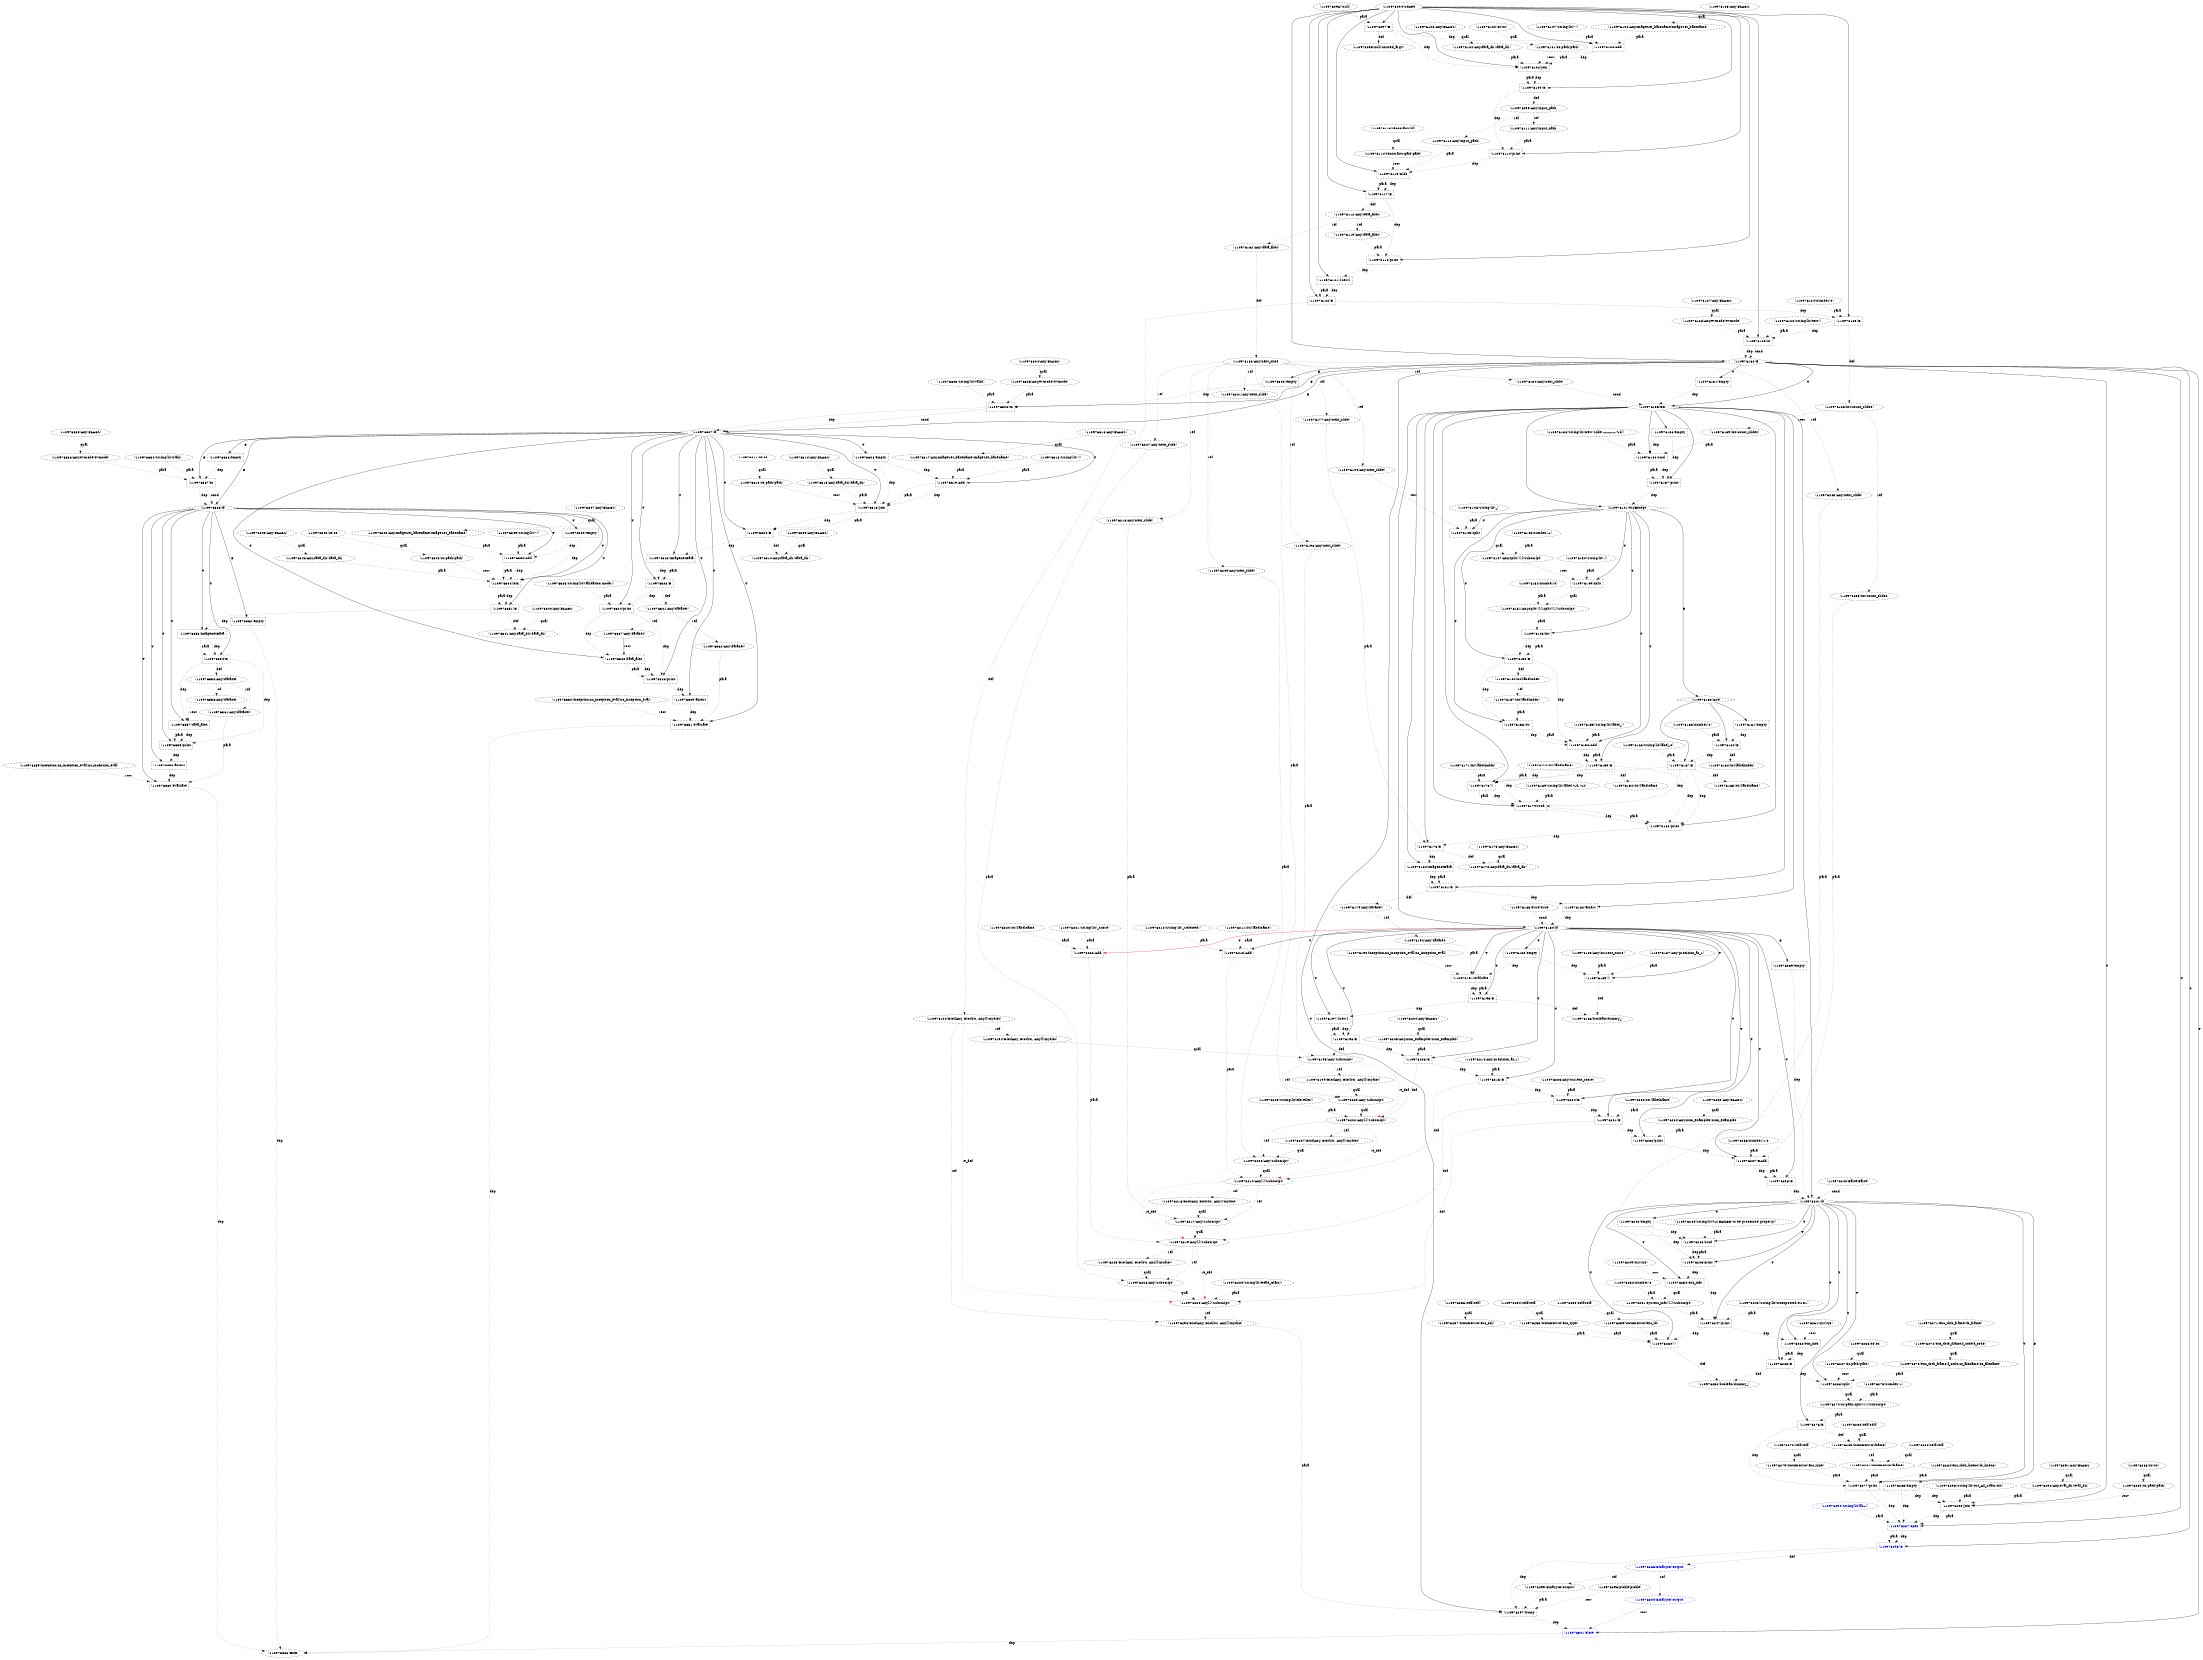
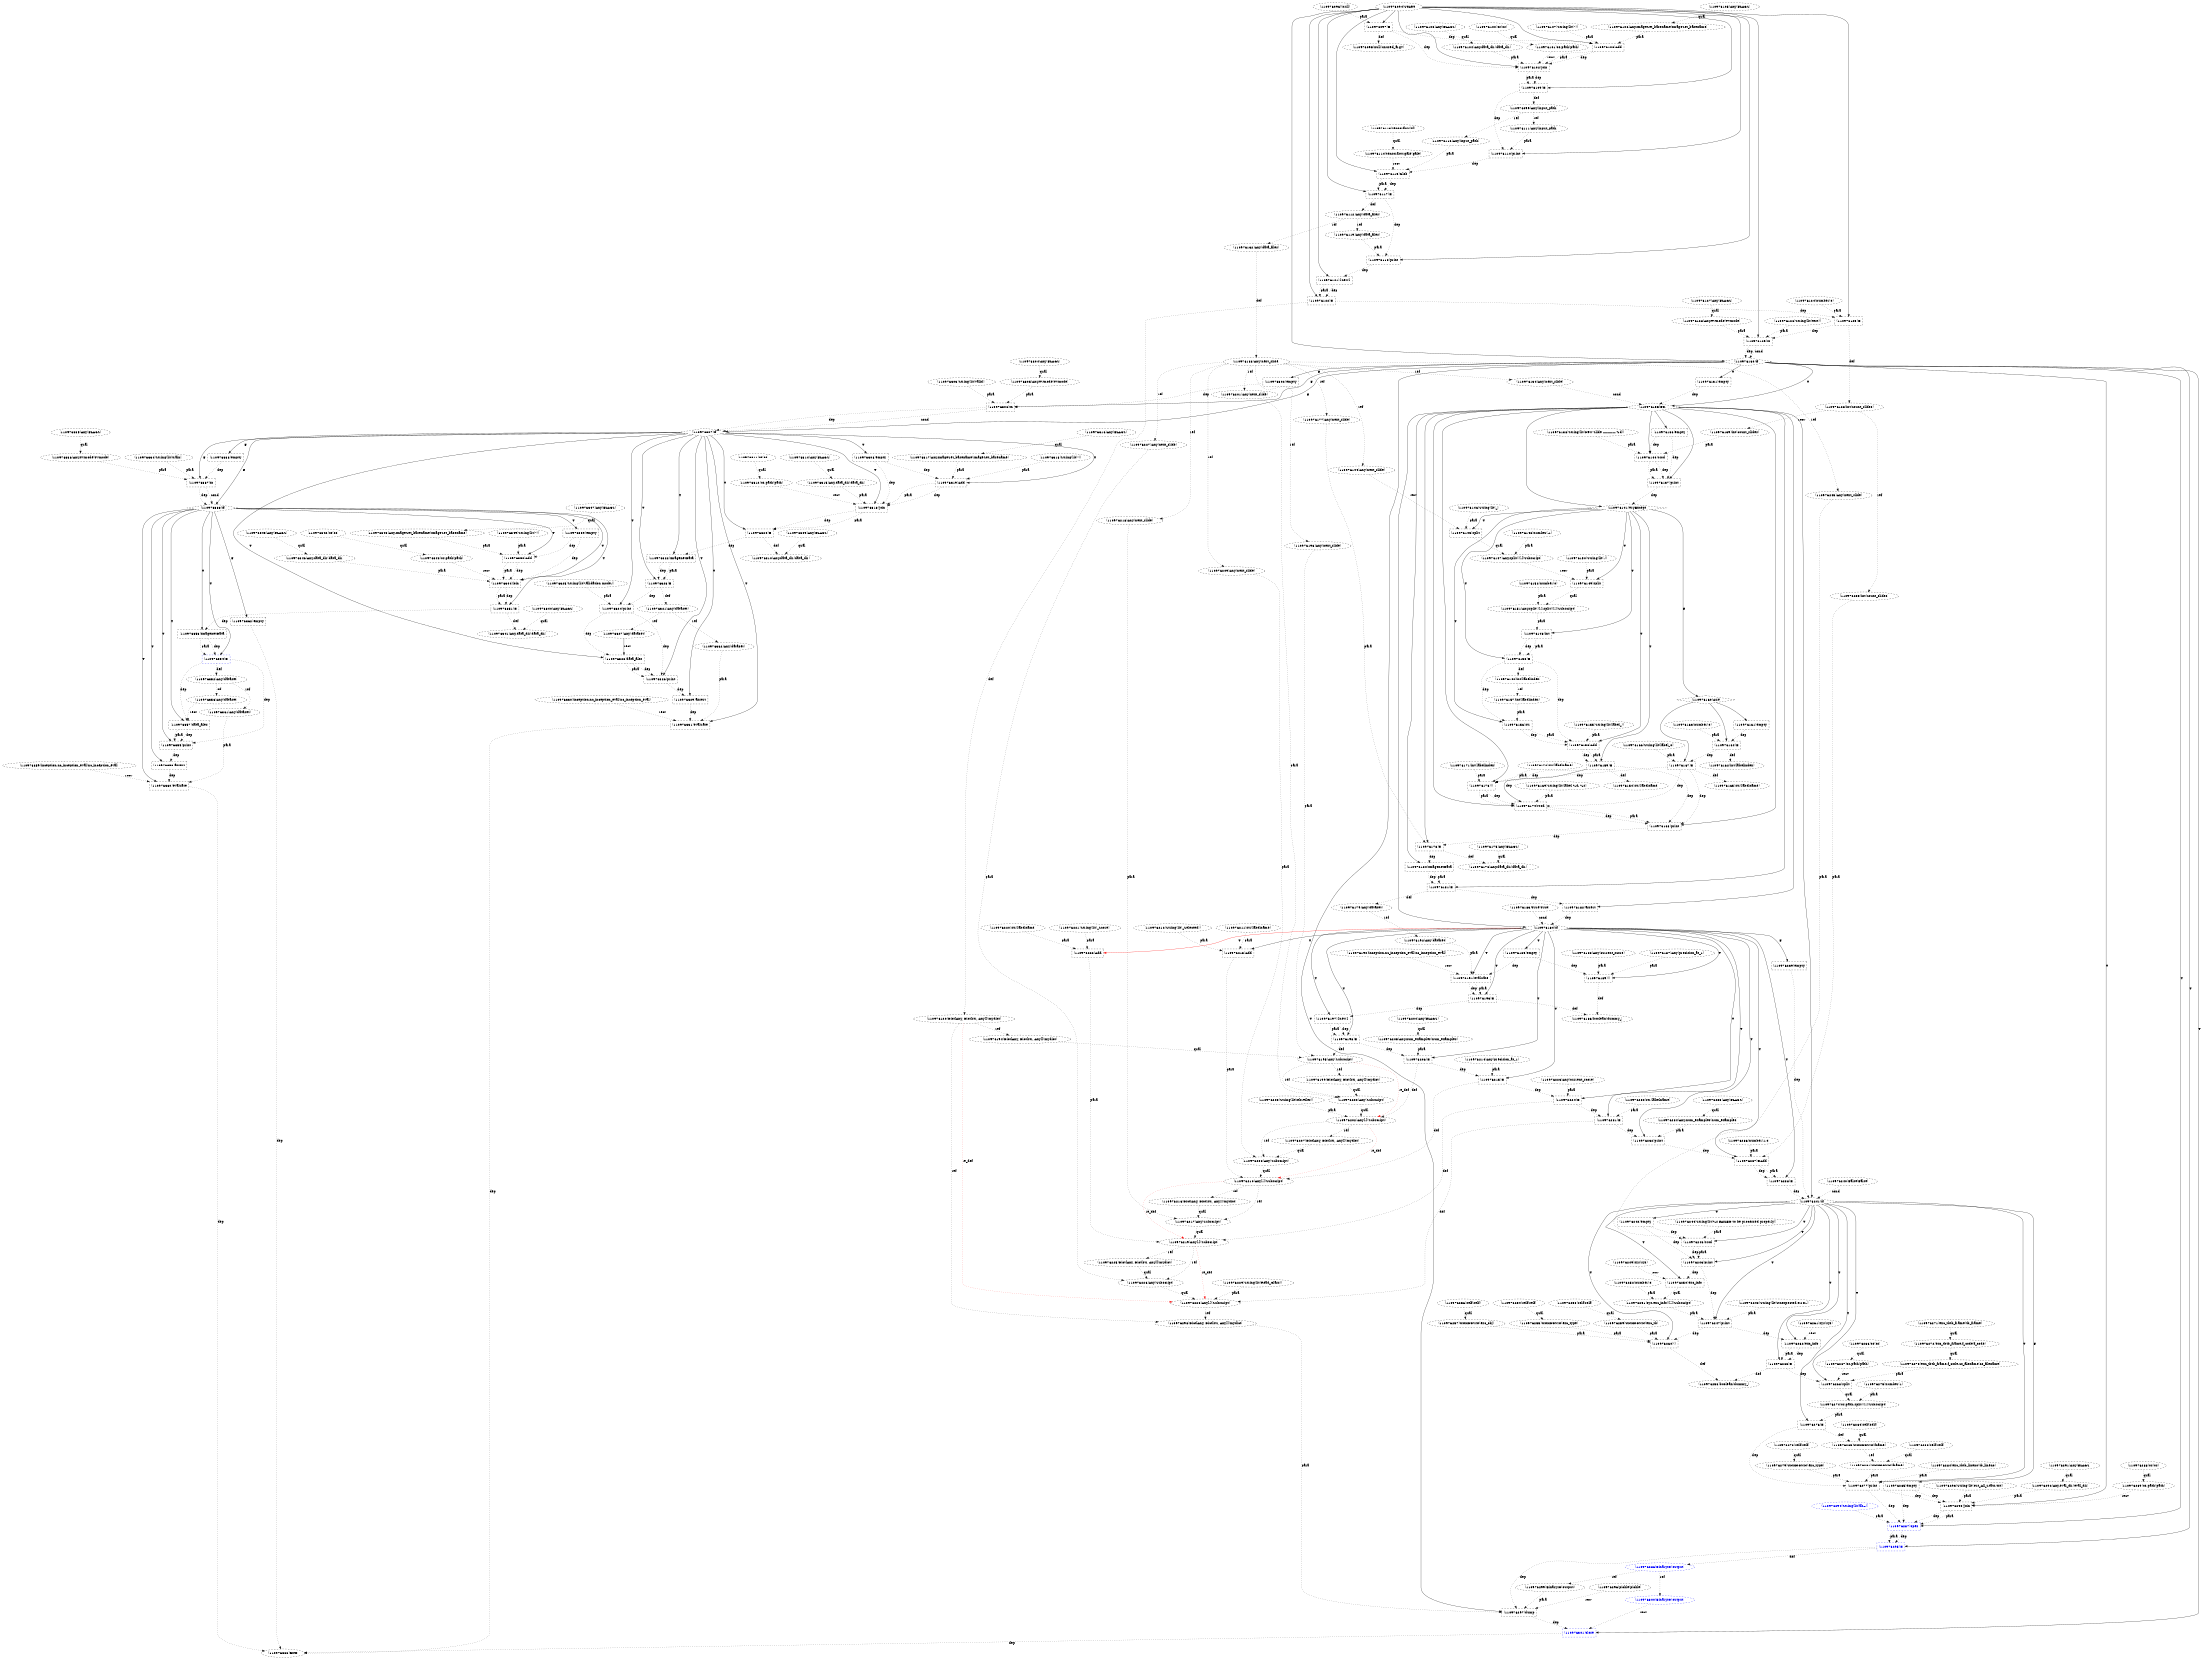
edge "(110976159)=" -> "(110976174)Mod": style dotted -> solid
